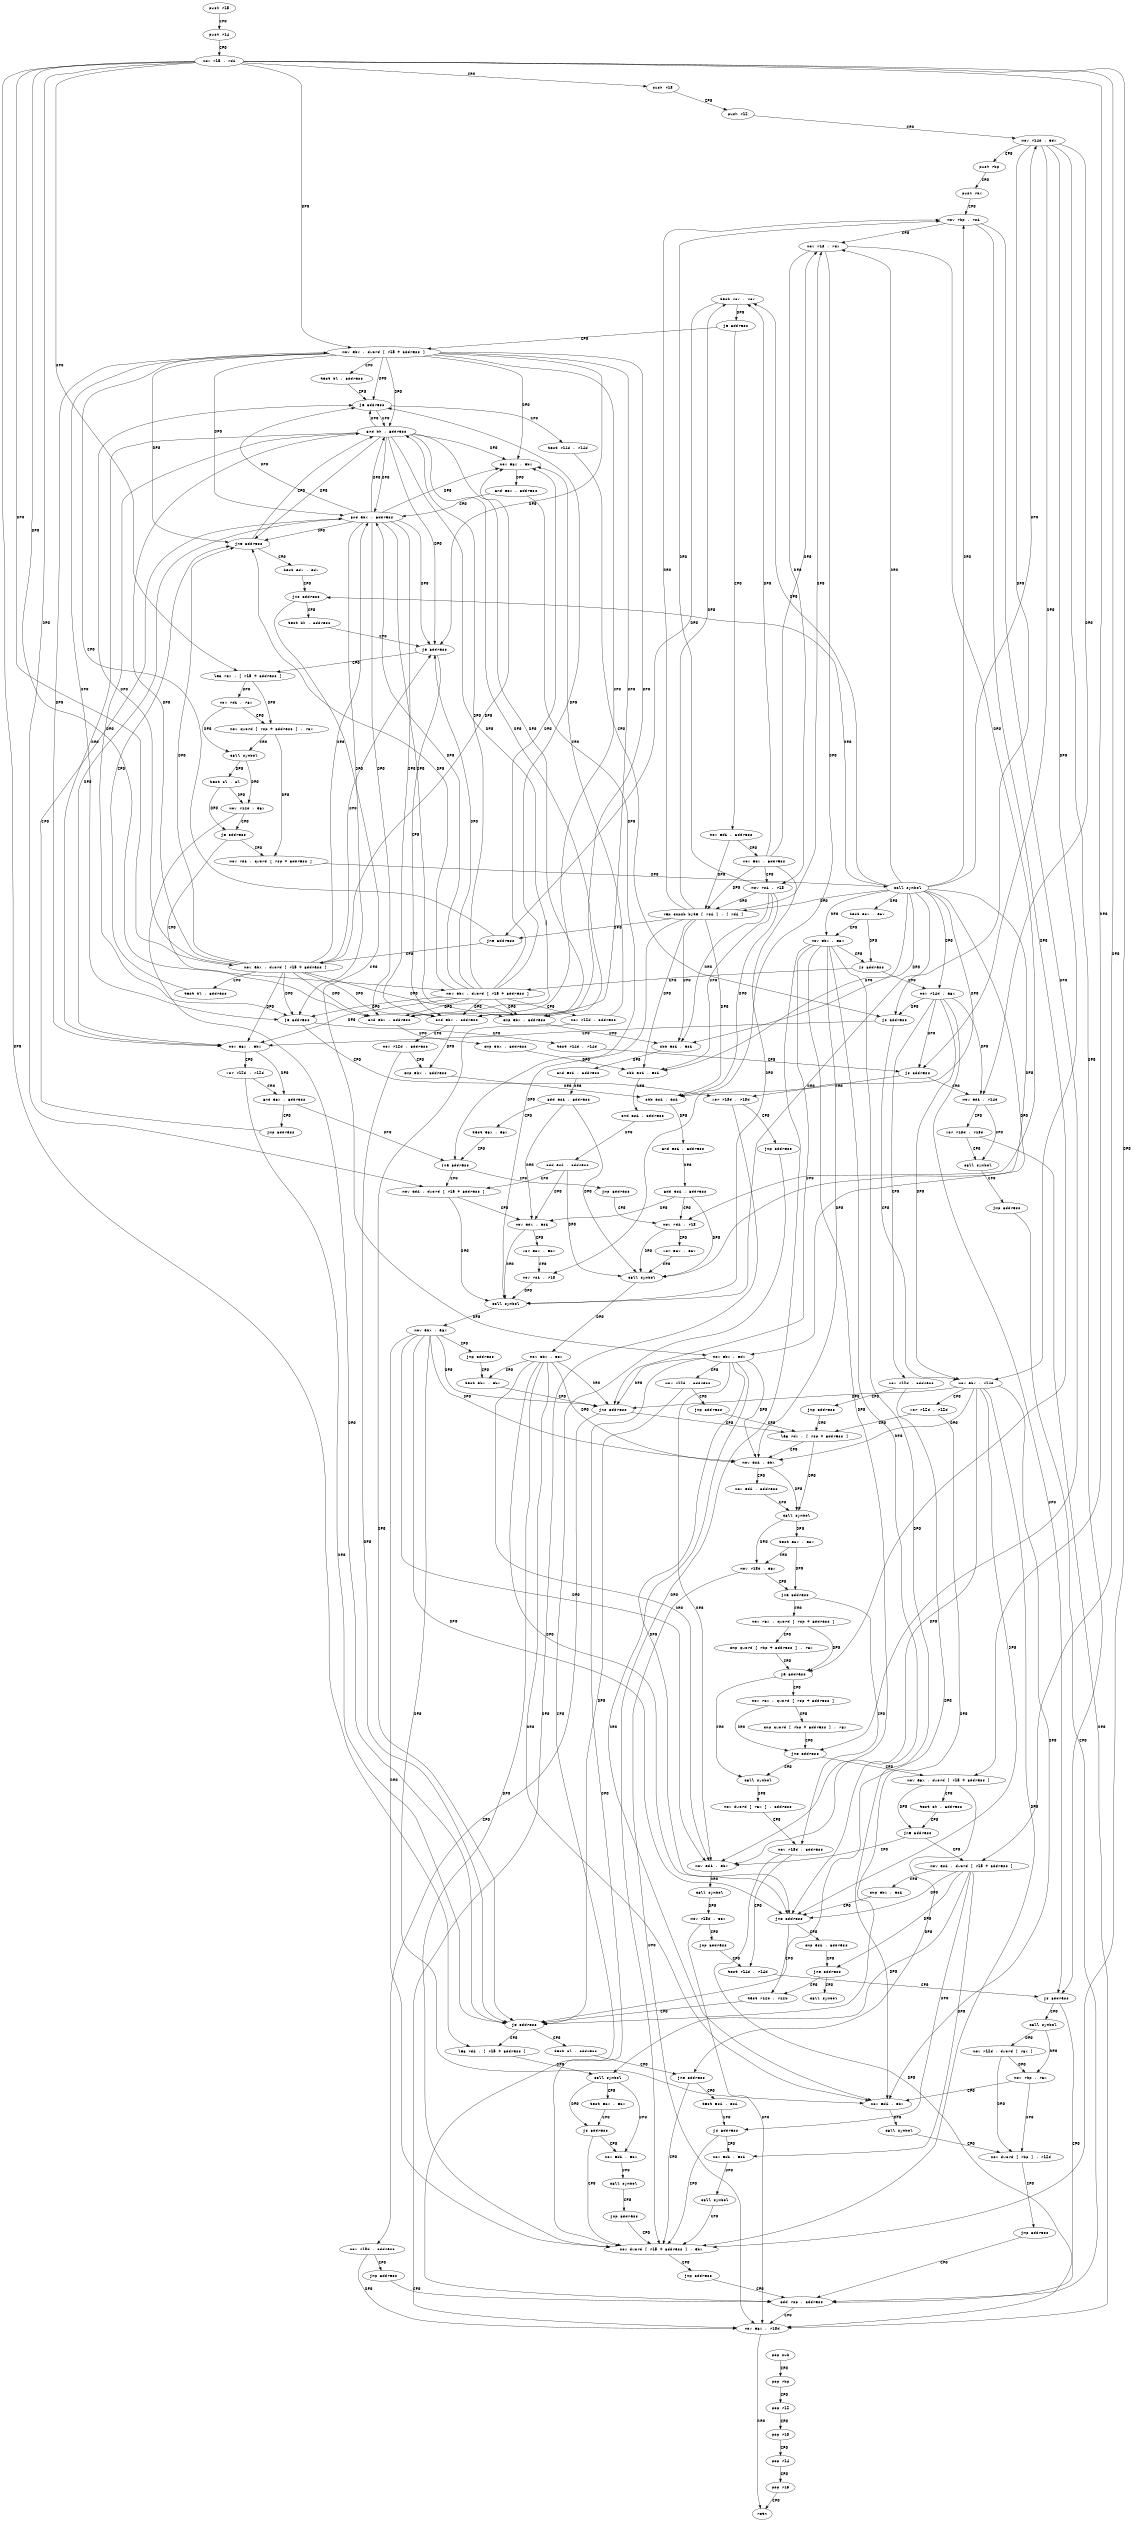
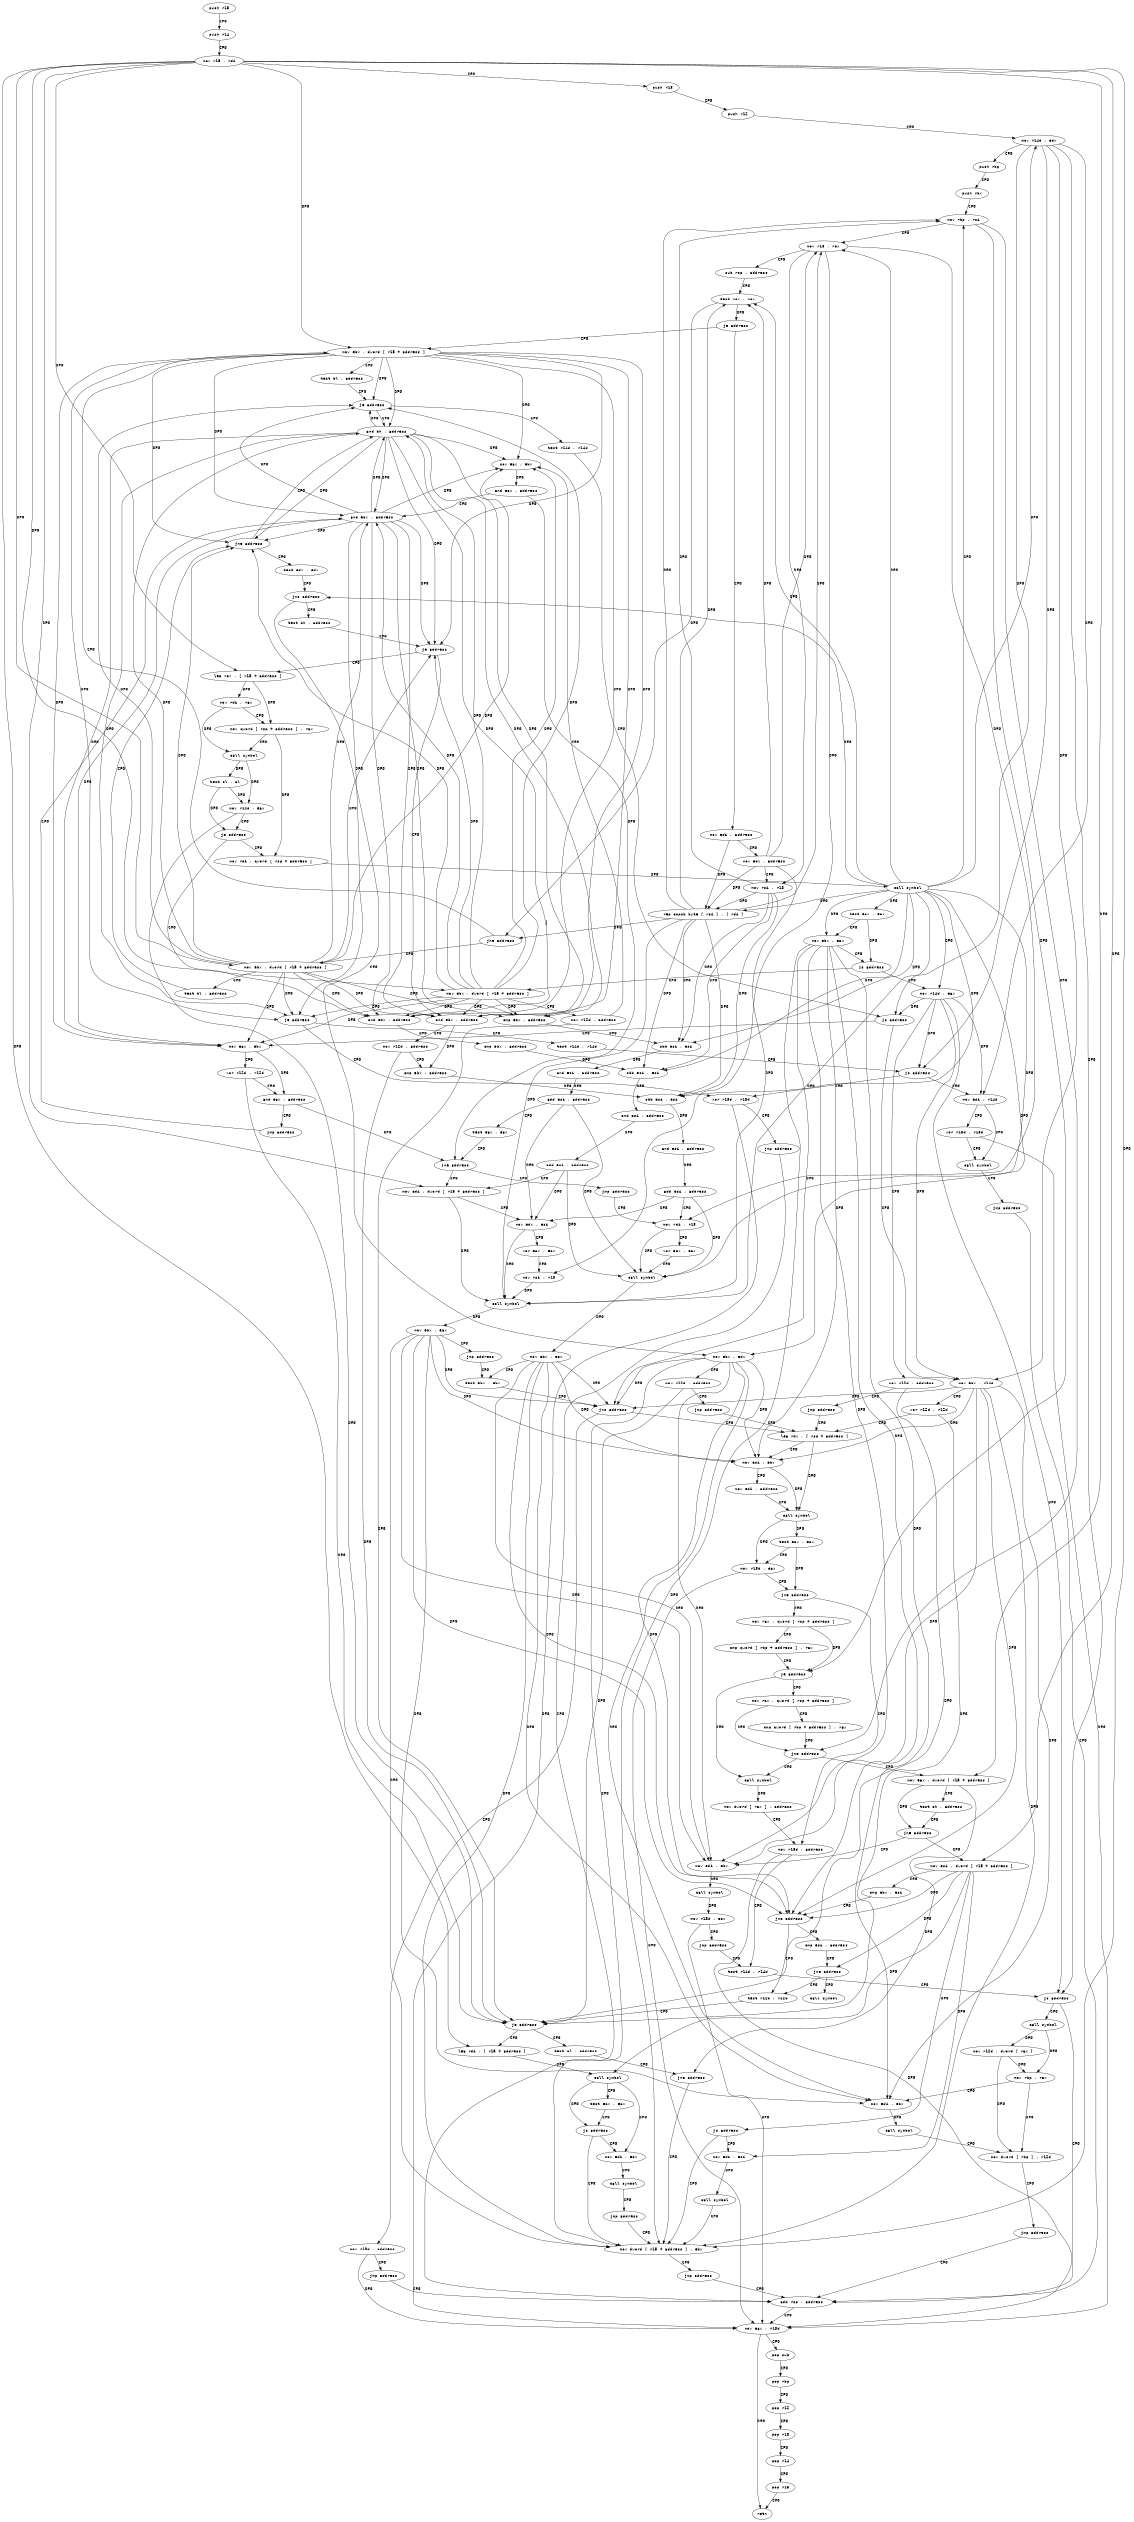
node "sub rsp , address": added
node "test esi , esi": removed
edge "mov eax , r13d" -> "pop sub": added, label "CFG"
